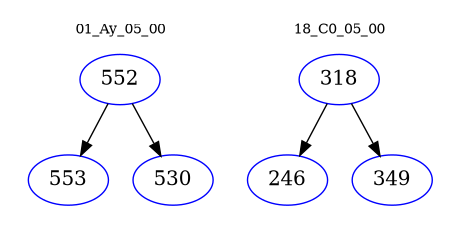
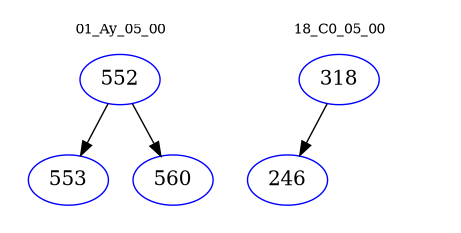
node "530": label "530" -> "560"
node "349": removed
